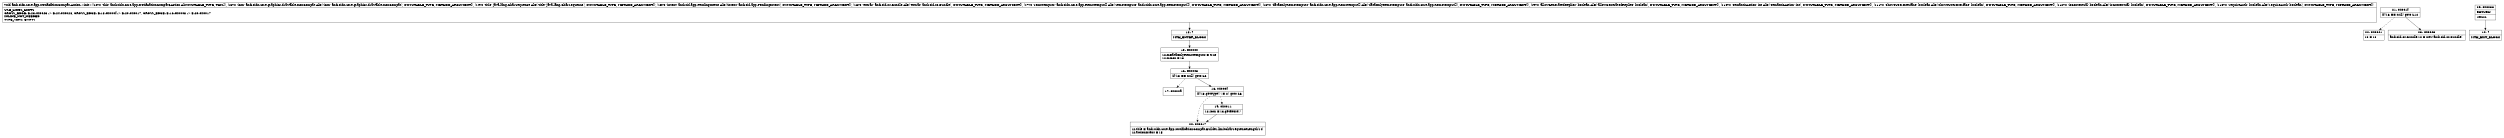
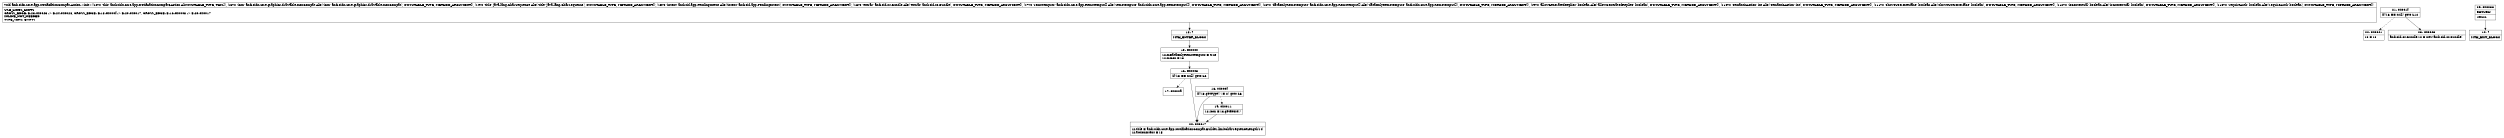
edge "16: 0x0008" -> "18: 0x000f": now "16: 0x0008" -> "20: 0x0017"
edge "18: 0x000f" -> "20: 0x0017": style dashed -> solid
